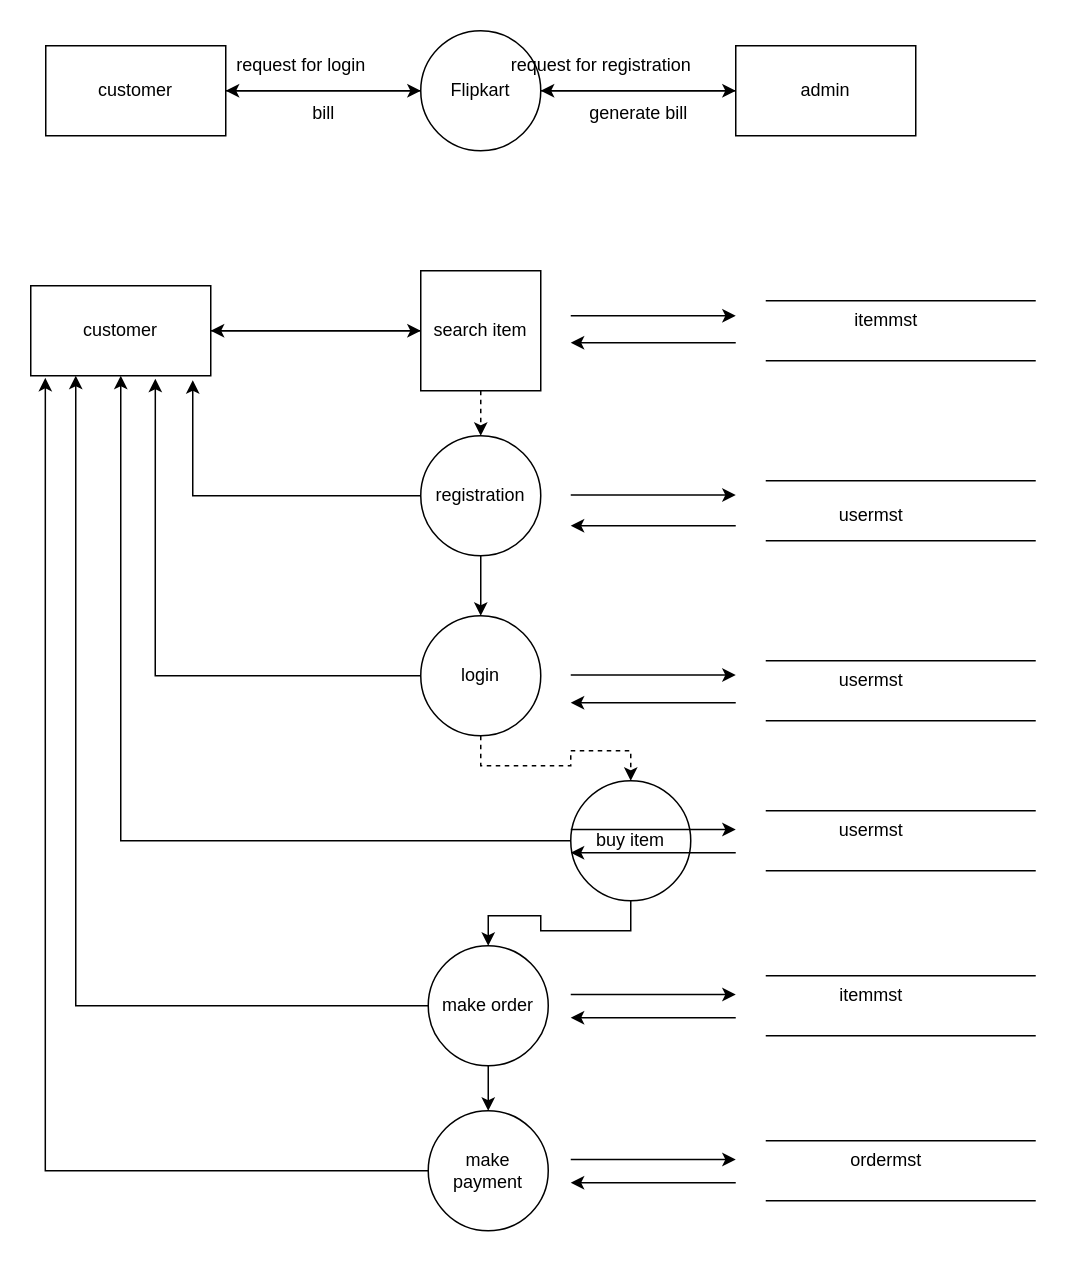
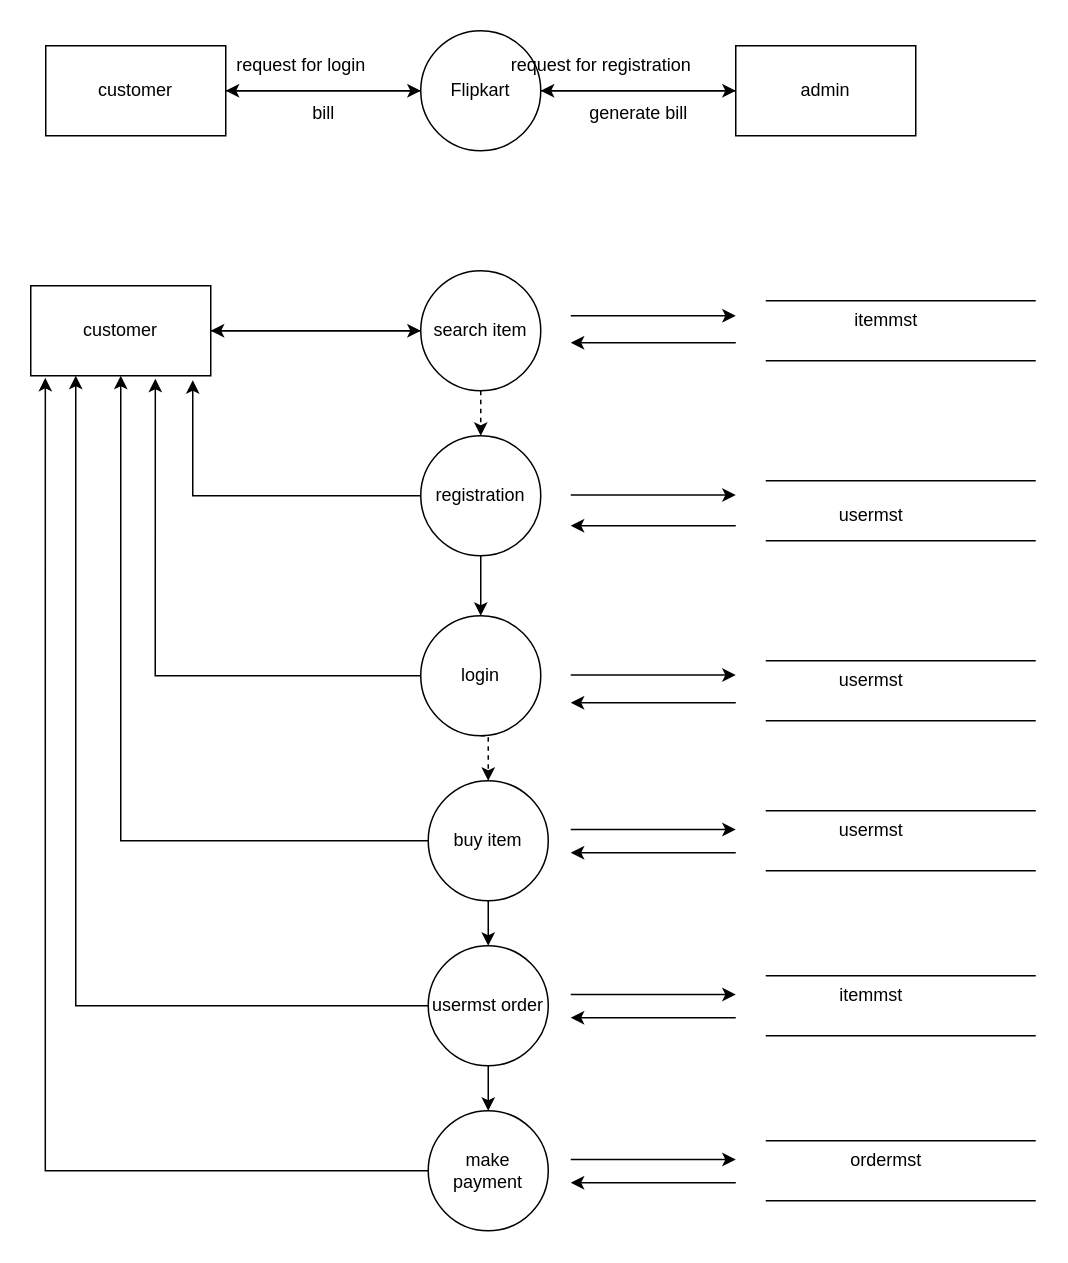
node "search item": shape rectangle -> ellipse
node "buy item": moved (631, 841) -> (488, 841)
node "make order": label "make order" -> "usermst order"
